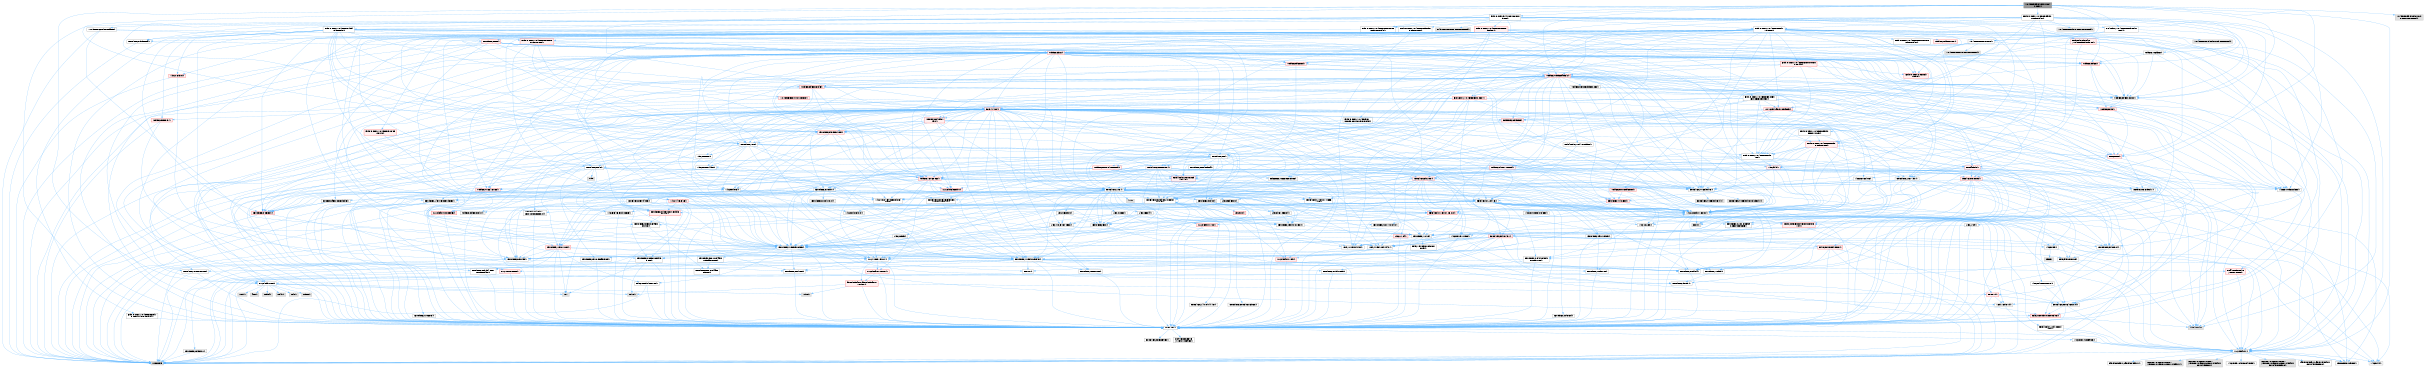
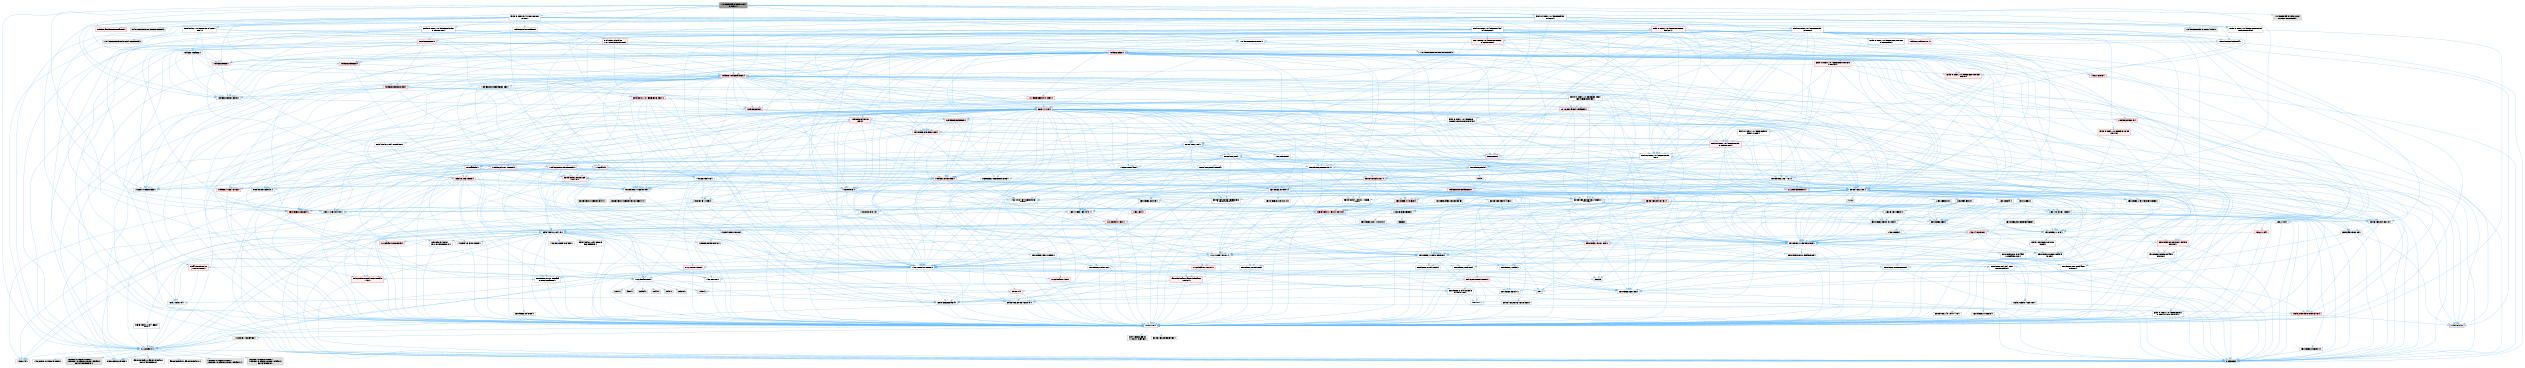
node "EntitySystem/MovieSceneEntity TypeHandler.h": label "EntitySystem/MovieSceneEntity TypeHandler.h" -> "EntitySystem/MovieSceneEntity System.h"
node "IMovieScene/ScriptInterface.h": label "IMovieScene/ScriptInterface.h" -> "UObject/ScriptInterface.h"
node "UObject/GCObjectScopeGuard.h": added
node "MovieSceneEntitySystem.generated.h": label "MovieSceneEntitySystem.generated.h" -> "MovieSceneEntitySystem.limits.h"
node "EntitySystem/MovieSceneProperty SystemTypes.h": label "EntitySystem/MovieSceneProperty SystemTypes.h" -> "LogMacros/MovieSceneProperty SystemTypes.h"
node "EntitySystem/TypeHash Debug.h": label "EntitySystem/TypeHash Debug.h" -> "EntitySystem/MovieSceneComponent Debug.h"
node "MovieSceneCommonHelpers.h": label "MovieSceneCommonHelpers.h" -> "MovieSceneEntitySystem.h"
edge "UObject/UObjectGlobals.h" -> "Algo/StableSort.h": now "UObject/UObjectGlobals.h" -> "Containers/SparseArray.h"
node "Algo/Sort.h": label "Algo/Sort.h" -> "Algo/Math.h"
node "Templates/ReversePredicate.h": added
edge "Traits/IsCharEncodingCompatible With.h" -> "Containers/StringView.h": reversed
node "Serialization/ArchiveSave PackageData.h": added
node "Misc/Bytes.h": label "Misc/Bytes.h" -> "Misc/ReverseIterate.h"
node "string.h": removed
